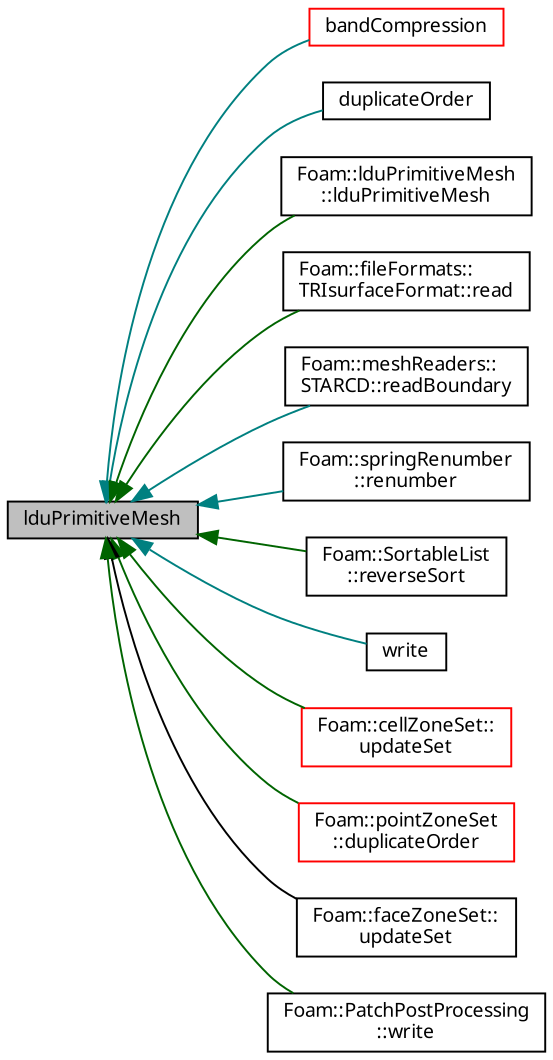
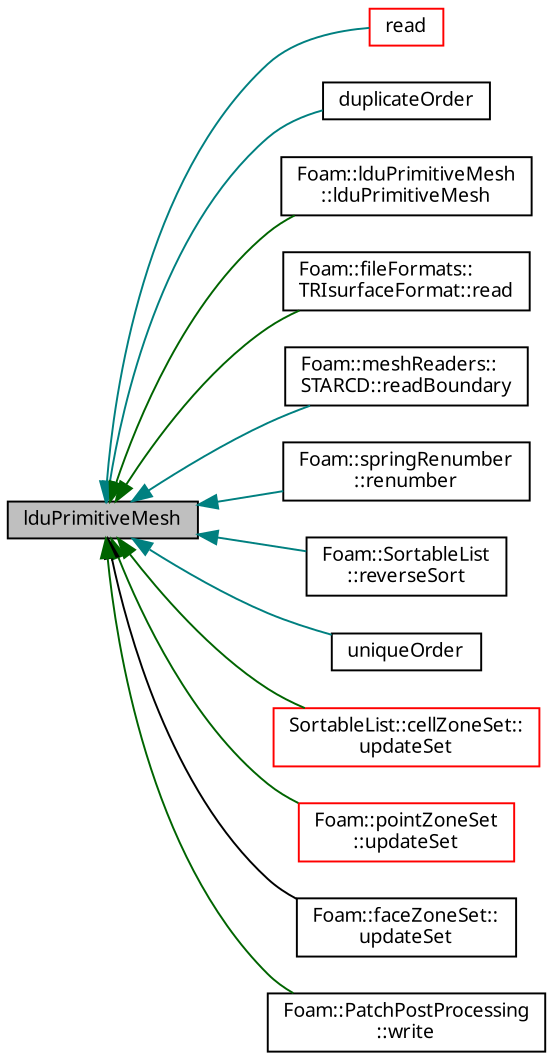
node "bandCompression": label "bandCompression" -> "read"
edge "Foam::SortableList ::reverseSort" -> "lduPrimitiveMesh": color darkgreen -> teal
node "write": label "write" -> "uniqueOrder"
node "Foam::cellZoneSet:: updateSet": label "Foam::cellZoneSet:: updateSet" -> "SortableList::cellZoneSet:: updateSet"
node "Foam::pointZoneSet ::duplicateOrder": label "Foam::pointZoneSet ::duplicateOrder" -> "Foam::pointZoneSet ::updateSet"
